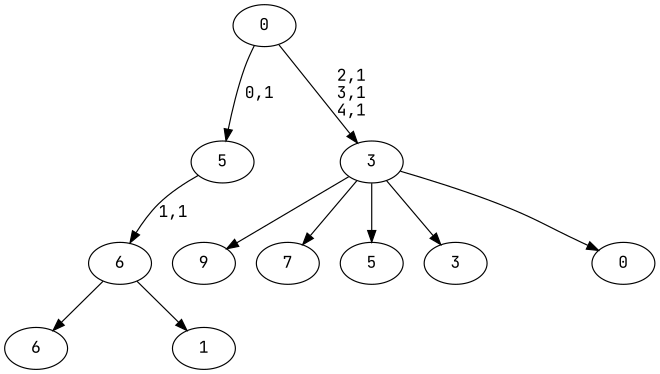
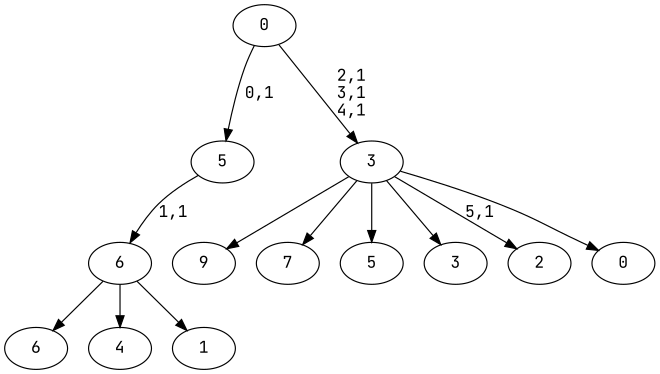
node "2": added
node "4": added
